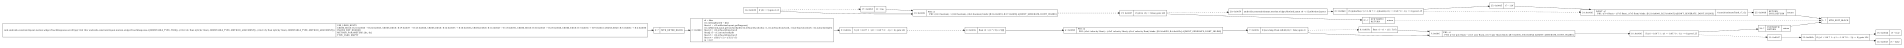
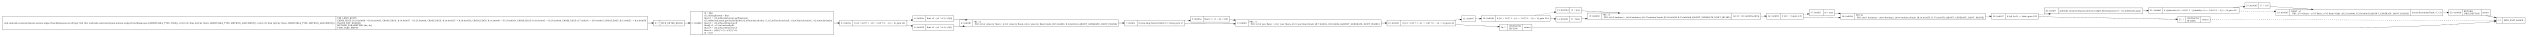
node "15: 0x0050": added
node "5: 0x0032": added
